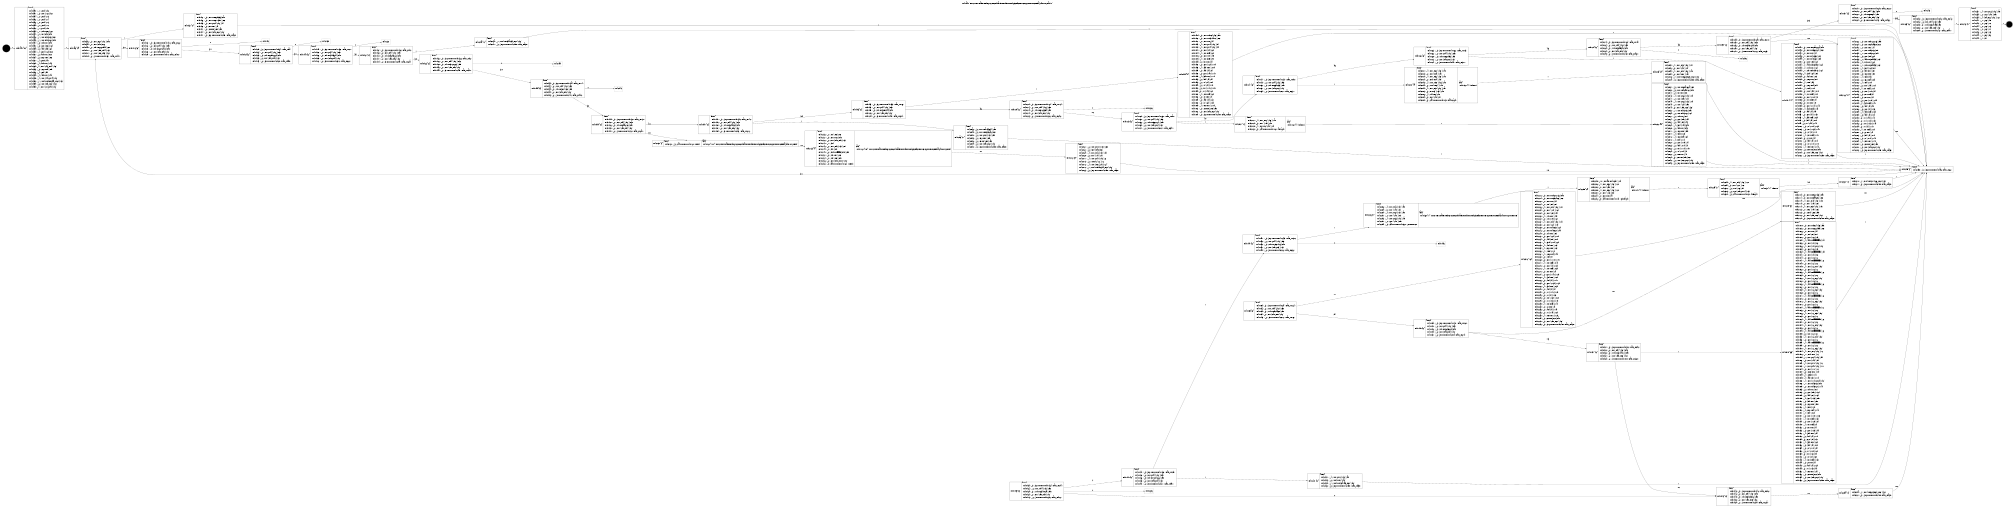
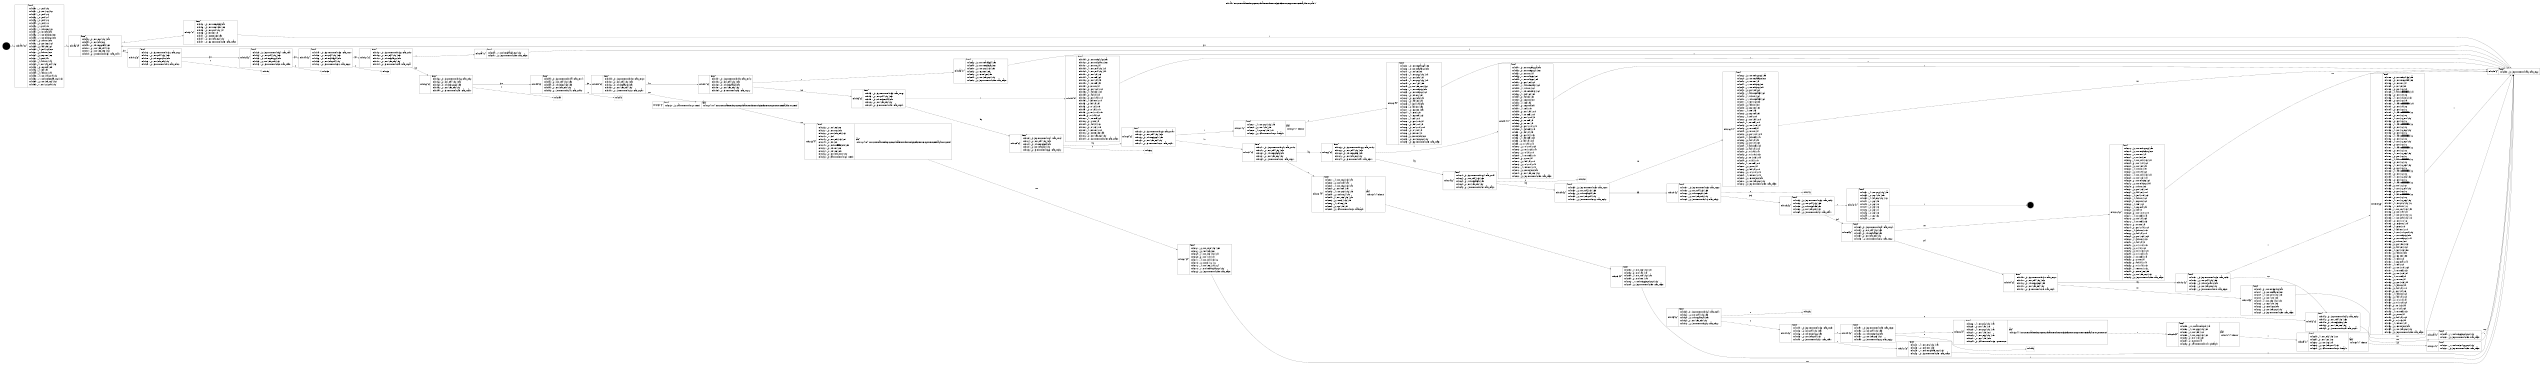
edge "0x401cd3 [28]" -> "0x401cef [28]": added, label "304"
